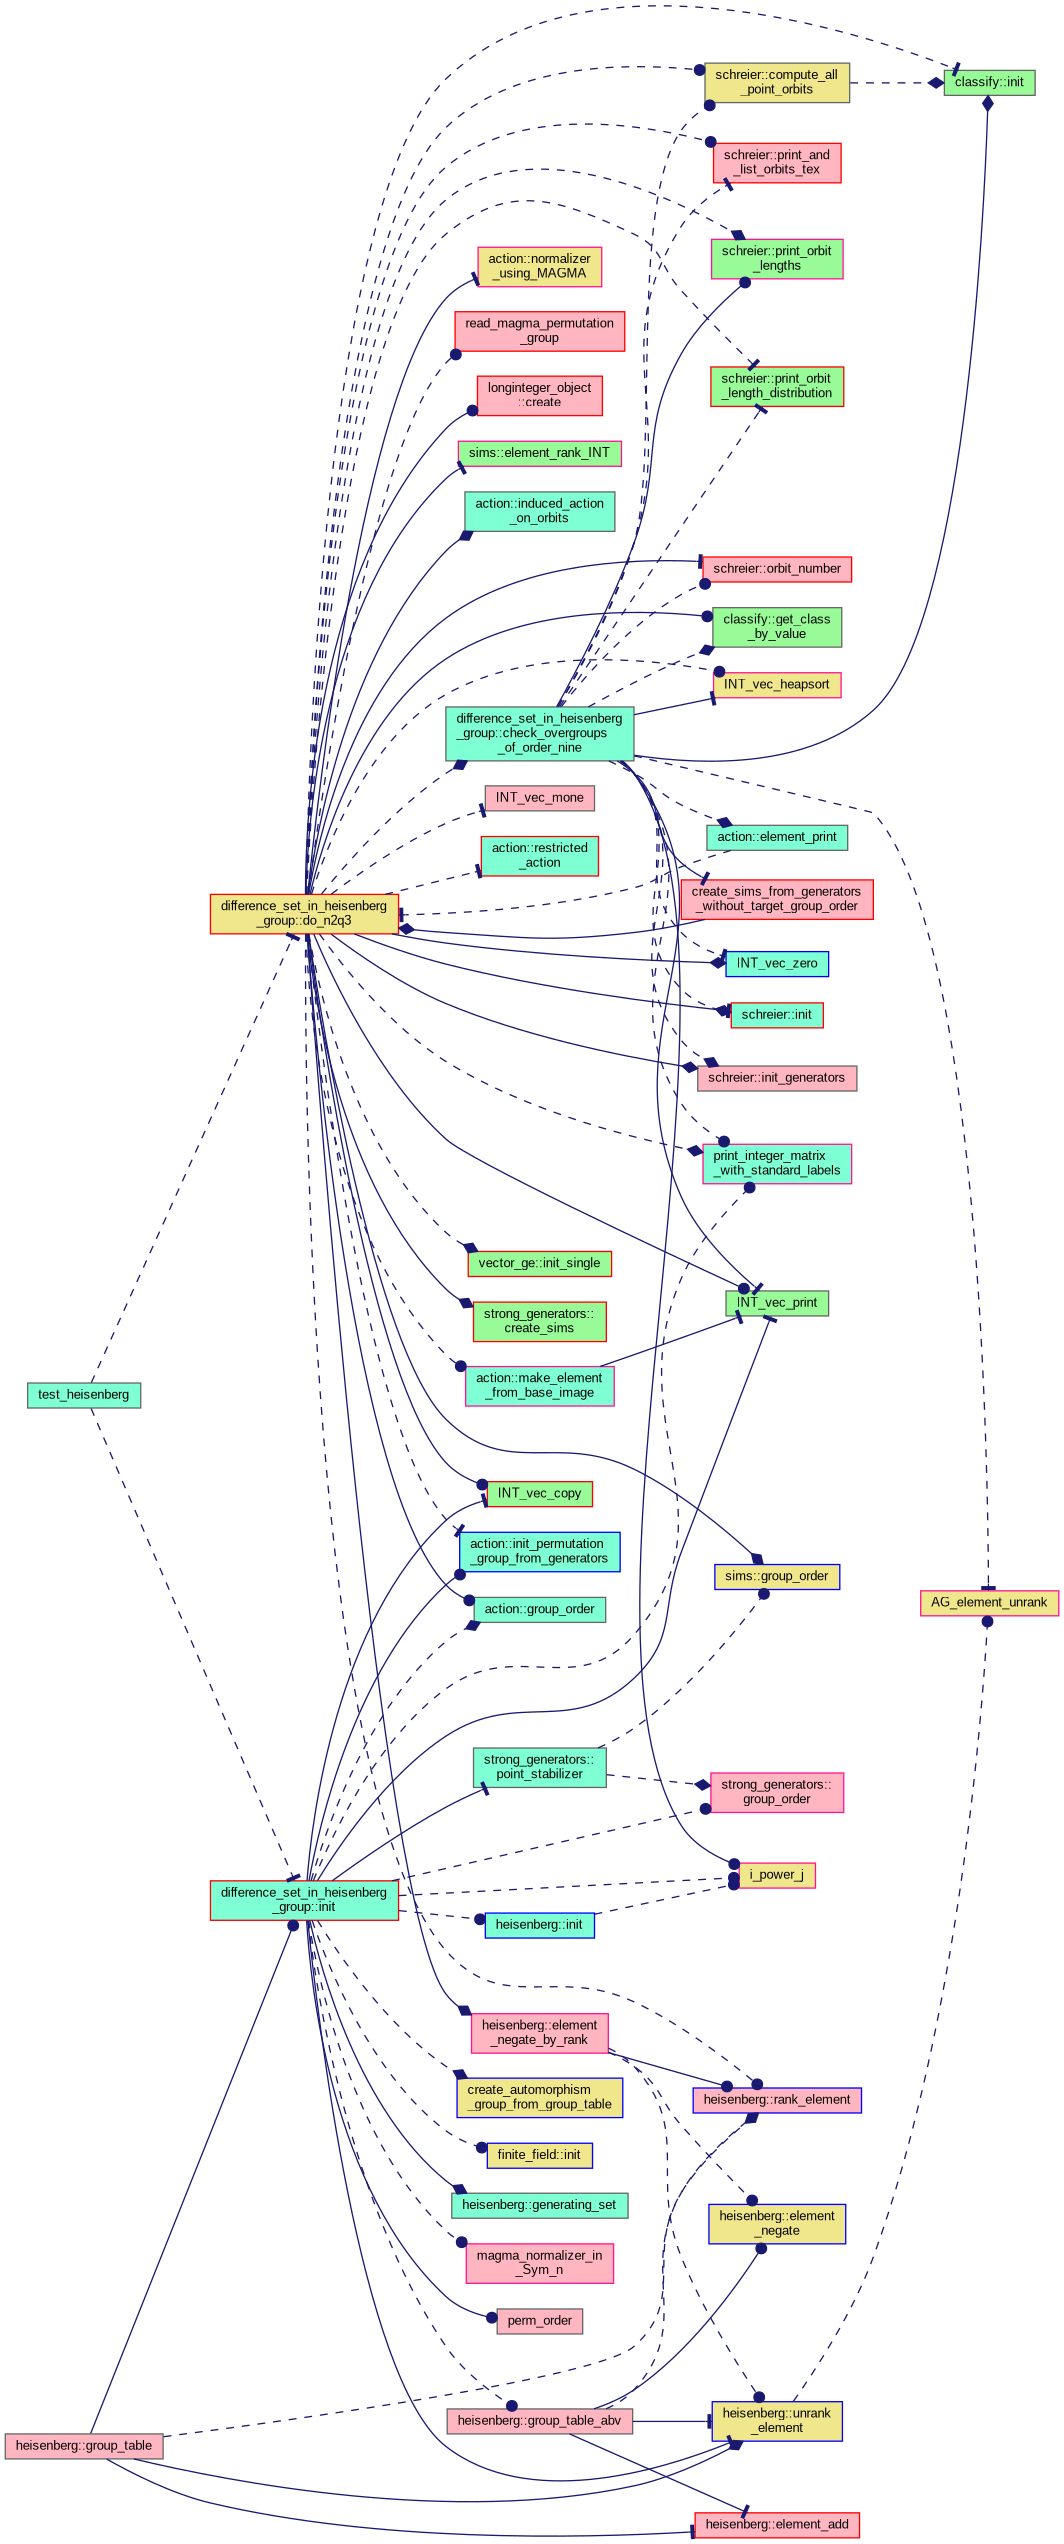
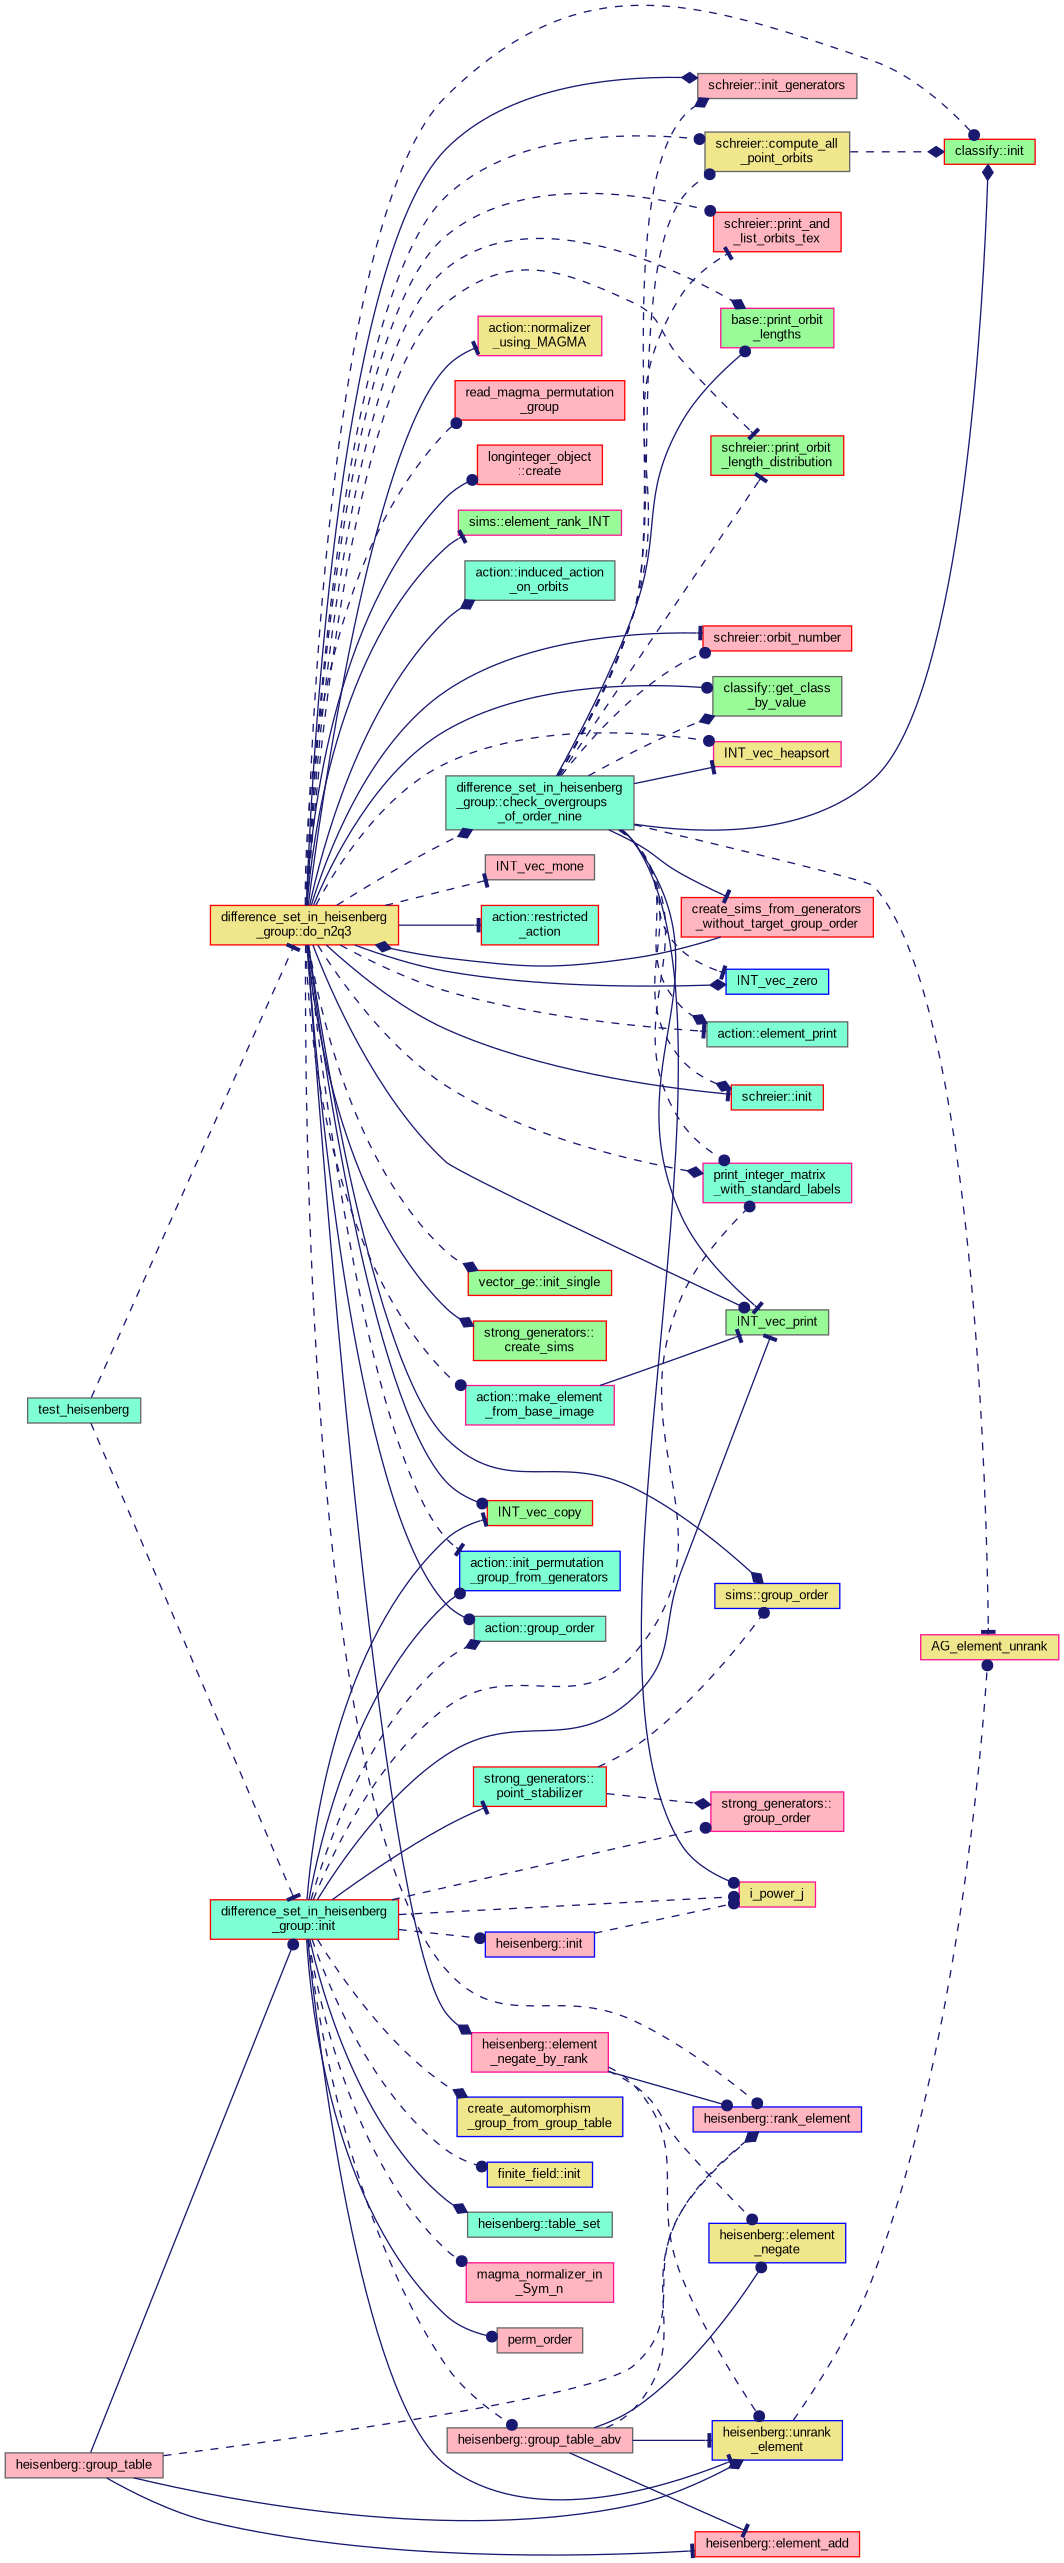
node "classify::init": color gray40 -> red
edge "difference_set_in_heisenberg _group::do_n2q3" -> "classify::init": arrowhead tee -> dot
node "schreier::print_orbit _lengths": label "schreier::print_orbit _lengths" -> "base::print_orbit _lengths"
edge "difference_set_in_heisenberg _group::do_n2q3" -> "action::restricted _action": style dashed -> solid
edge "action::element_print" -> "difference_set_in_heisenberg _group::do_n2q3": reversed
node "strong_generators:: point_stabilizer": color gray40 -> red
node "heisenberg::init": fillcolor aquamarine -> lightpink
node "heisenberg::generating_set": label "heisenberg::generating_set" -> "heisenberg::table_set"
